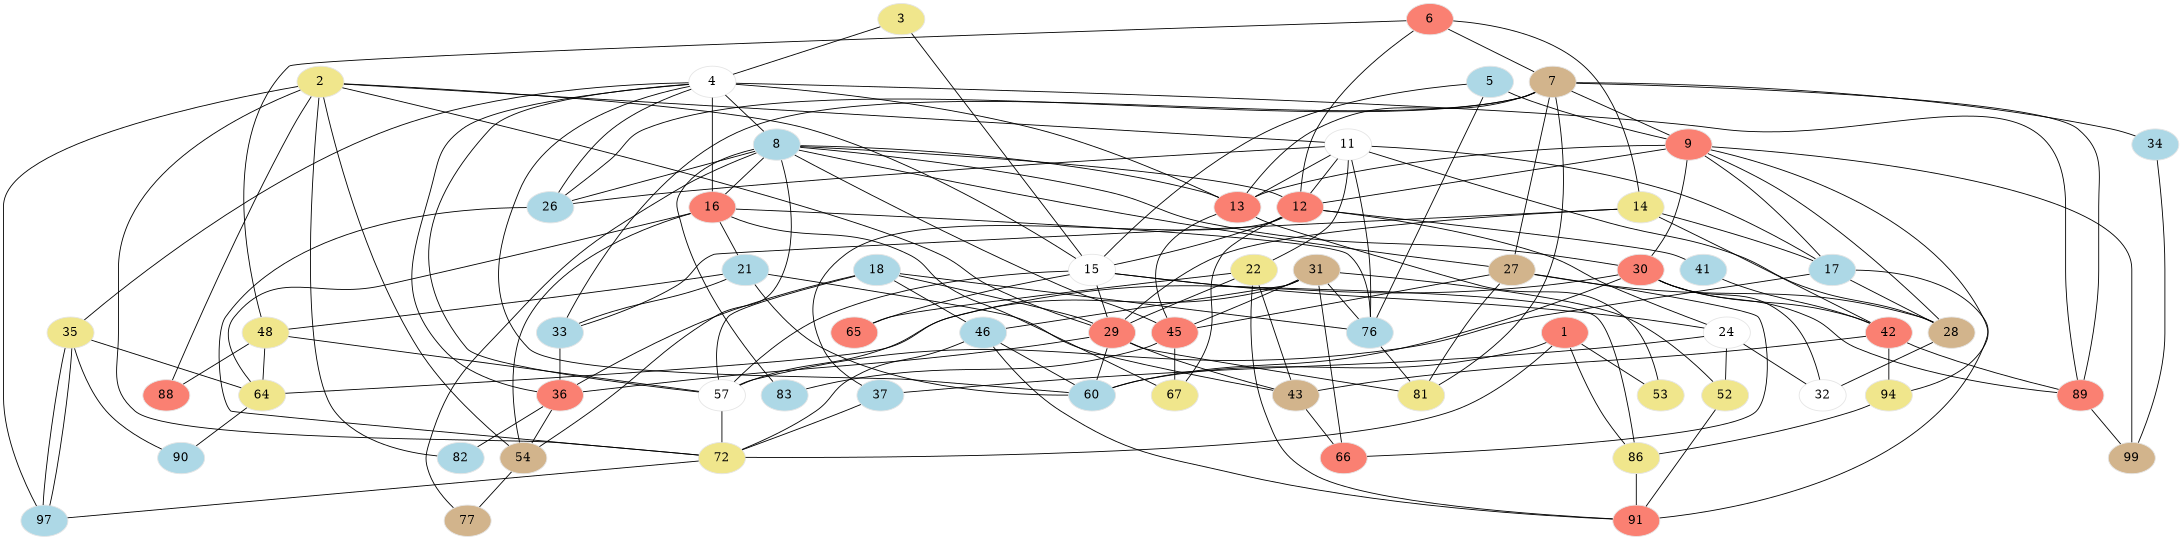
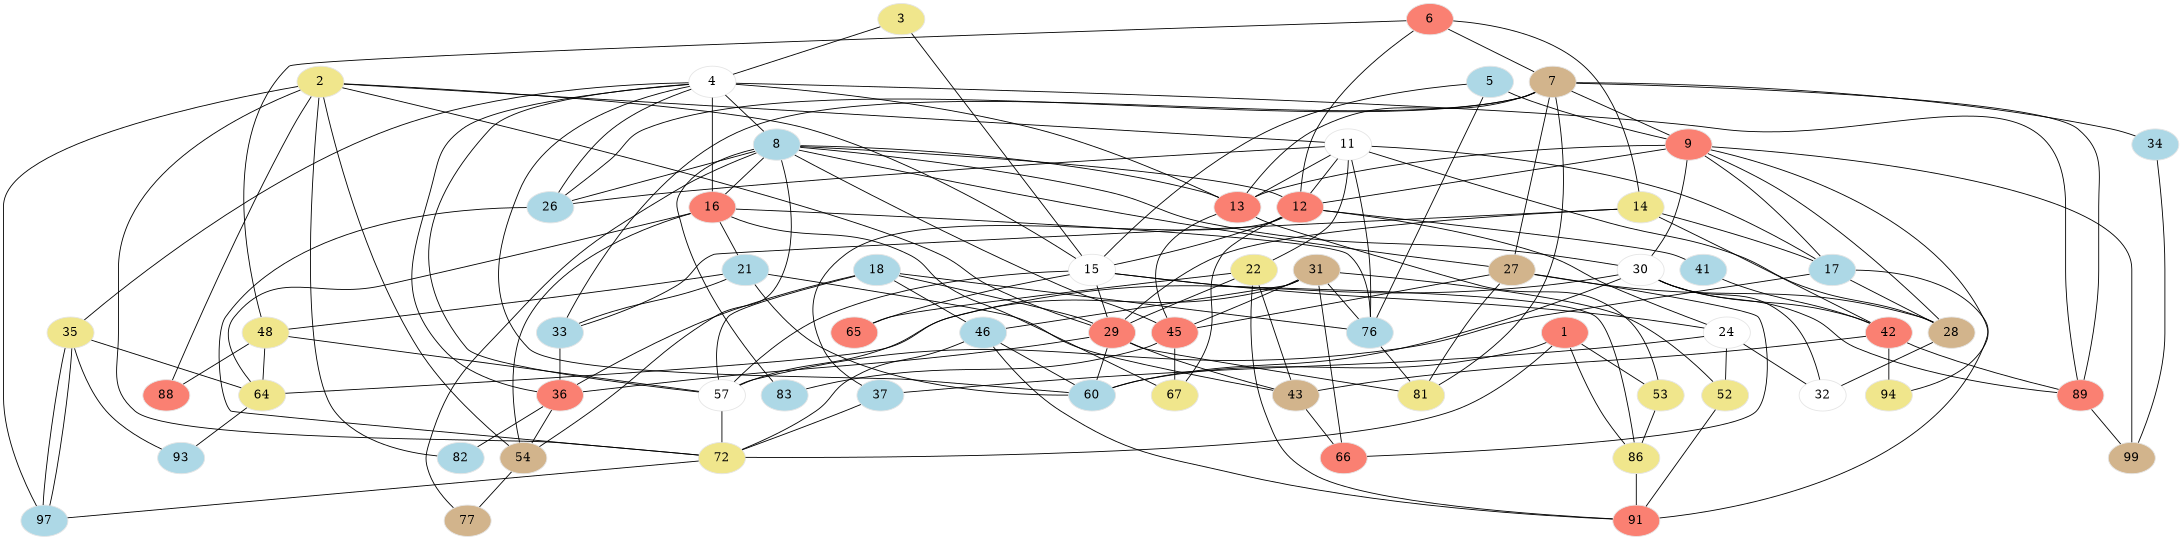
node "30": fillcolor salmon -> white
edge "94" -- "86": now "53" -- "86"
node "90": label "90" -> "93"
